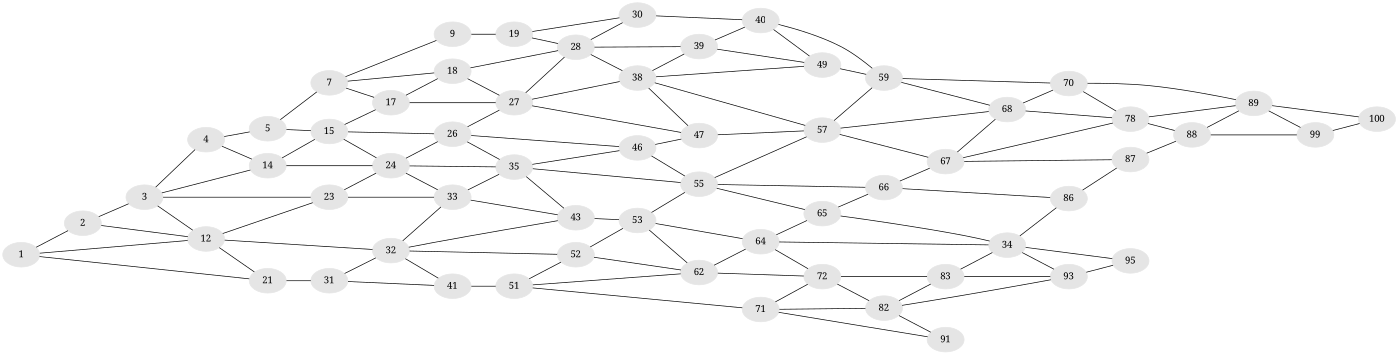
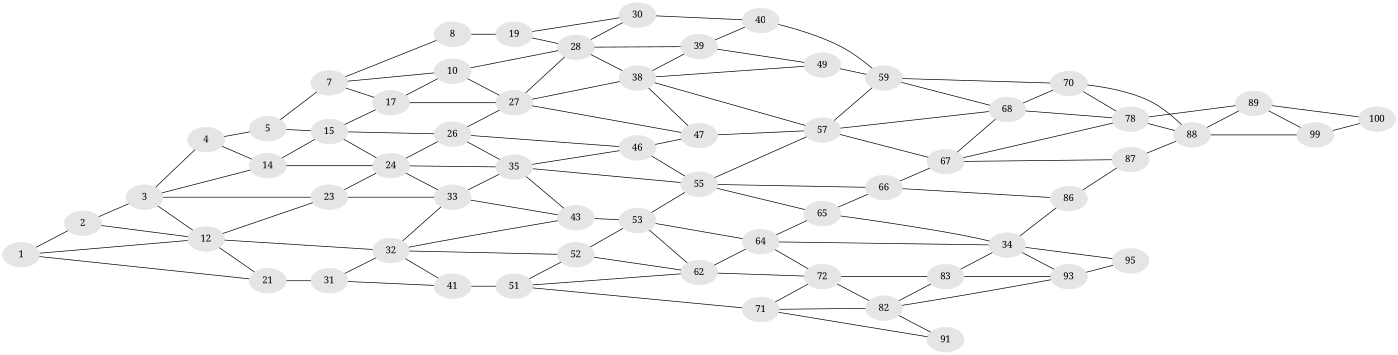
node "9": label "9" -> "8"
edge "40" -- "49": removed
node "18": label "18" -> "10"
edge "70" -- "89": now "70" -- "88"
